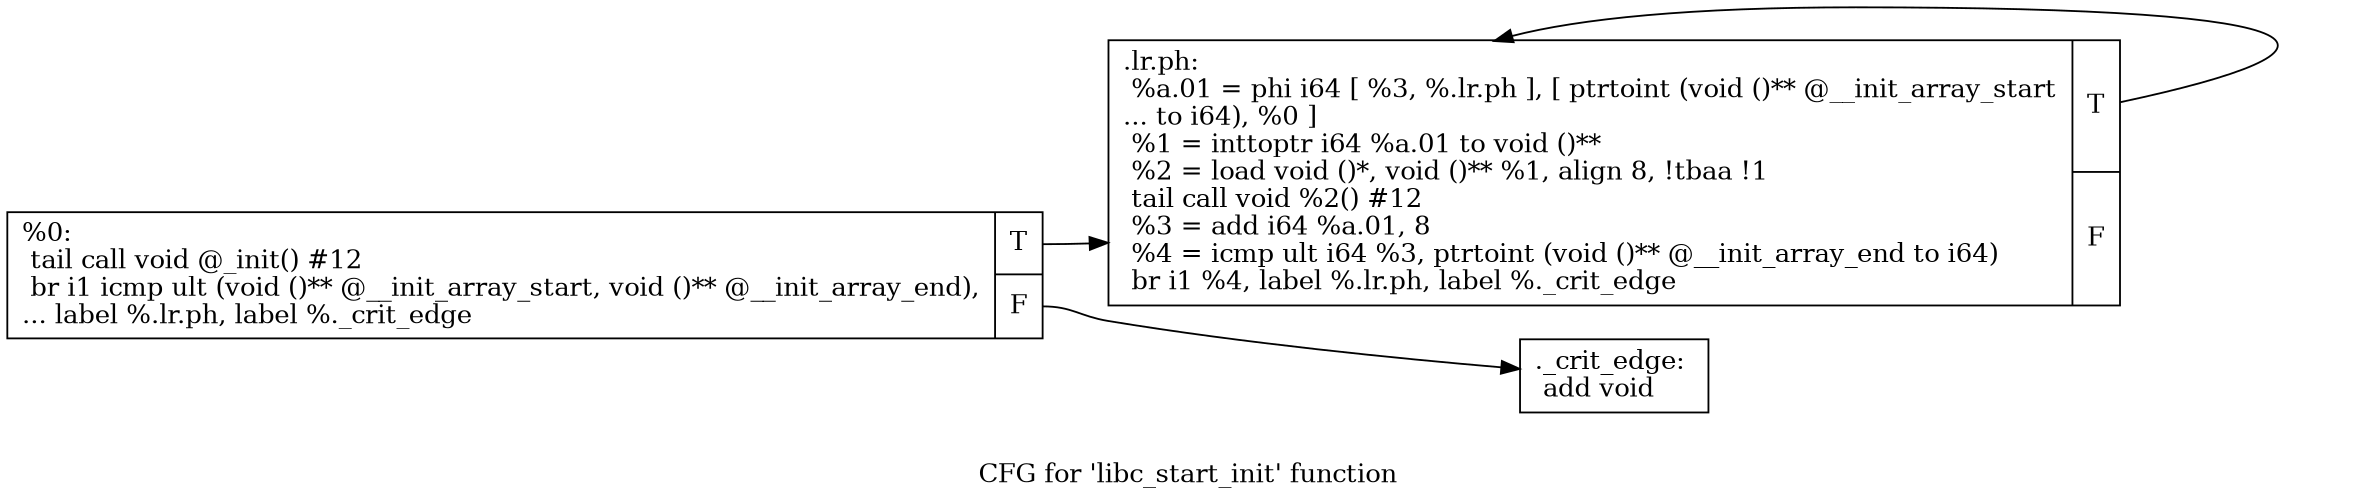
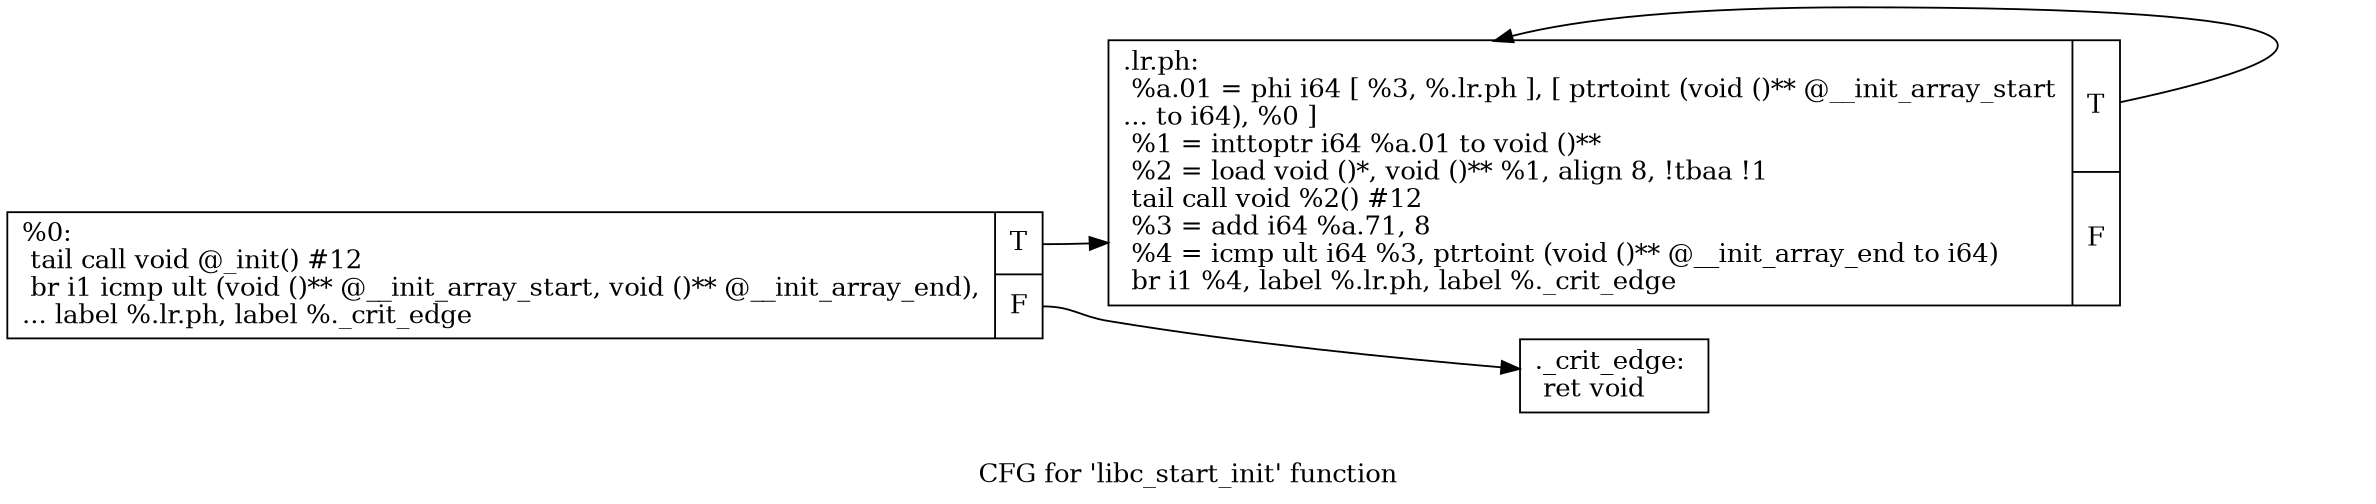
node ".lr.ph:": text "%3 = add i64 %a.01, 8" -> "%3 = add i64 %a.71, 8"
node "._crit_edge:": text "add void" -> "ret void"
